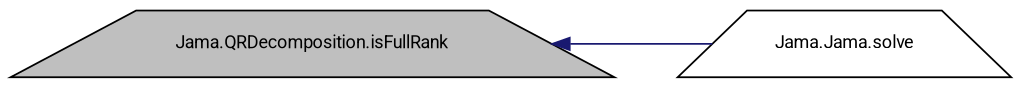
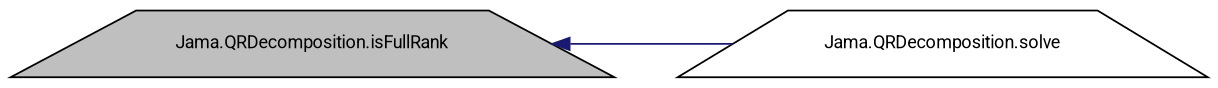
node "Jama.Jama.solve": label "Jama.Jama.solve" -> "Jama.QRDecomposition.solve"
